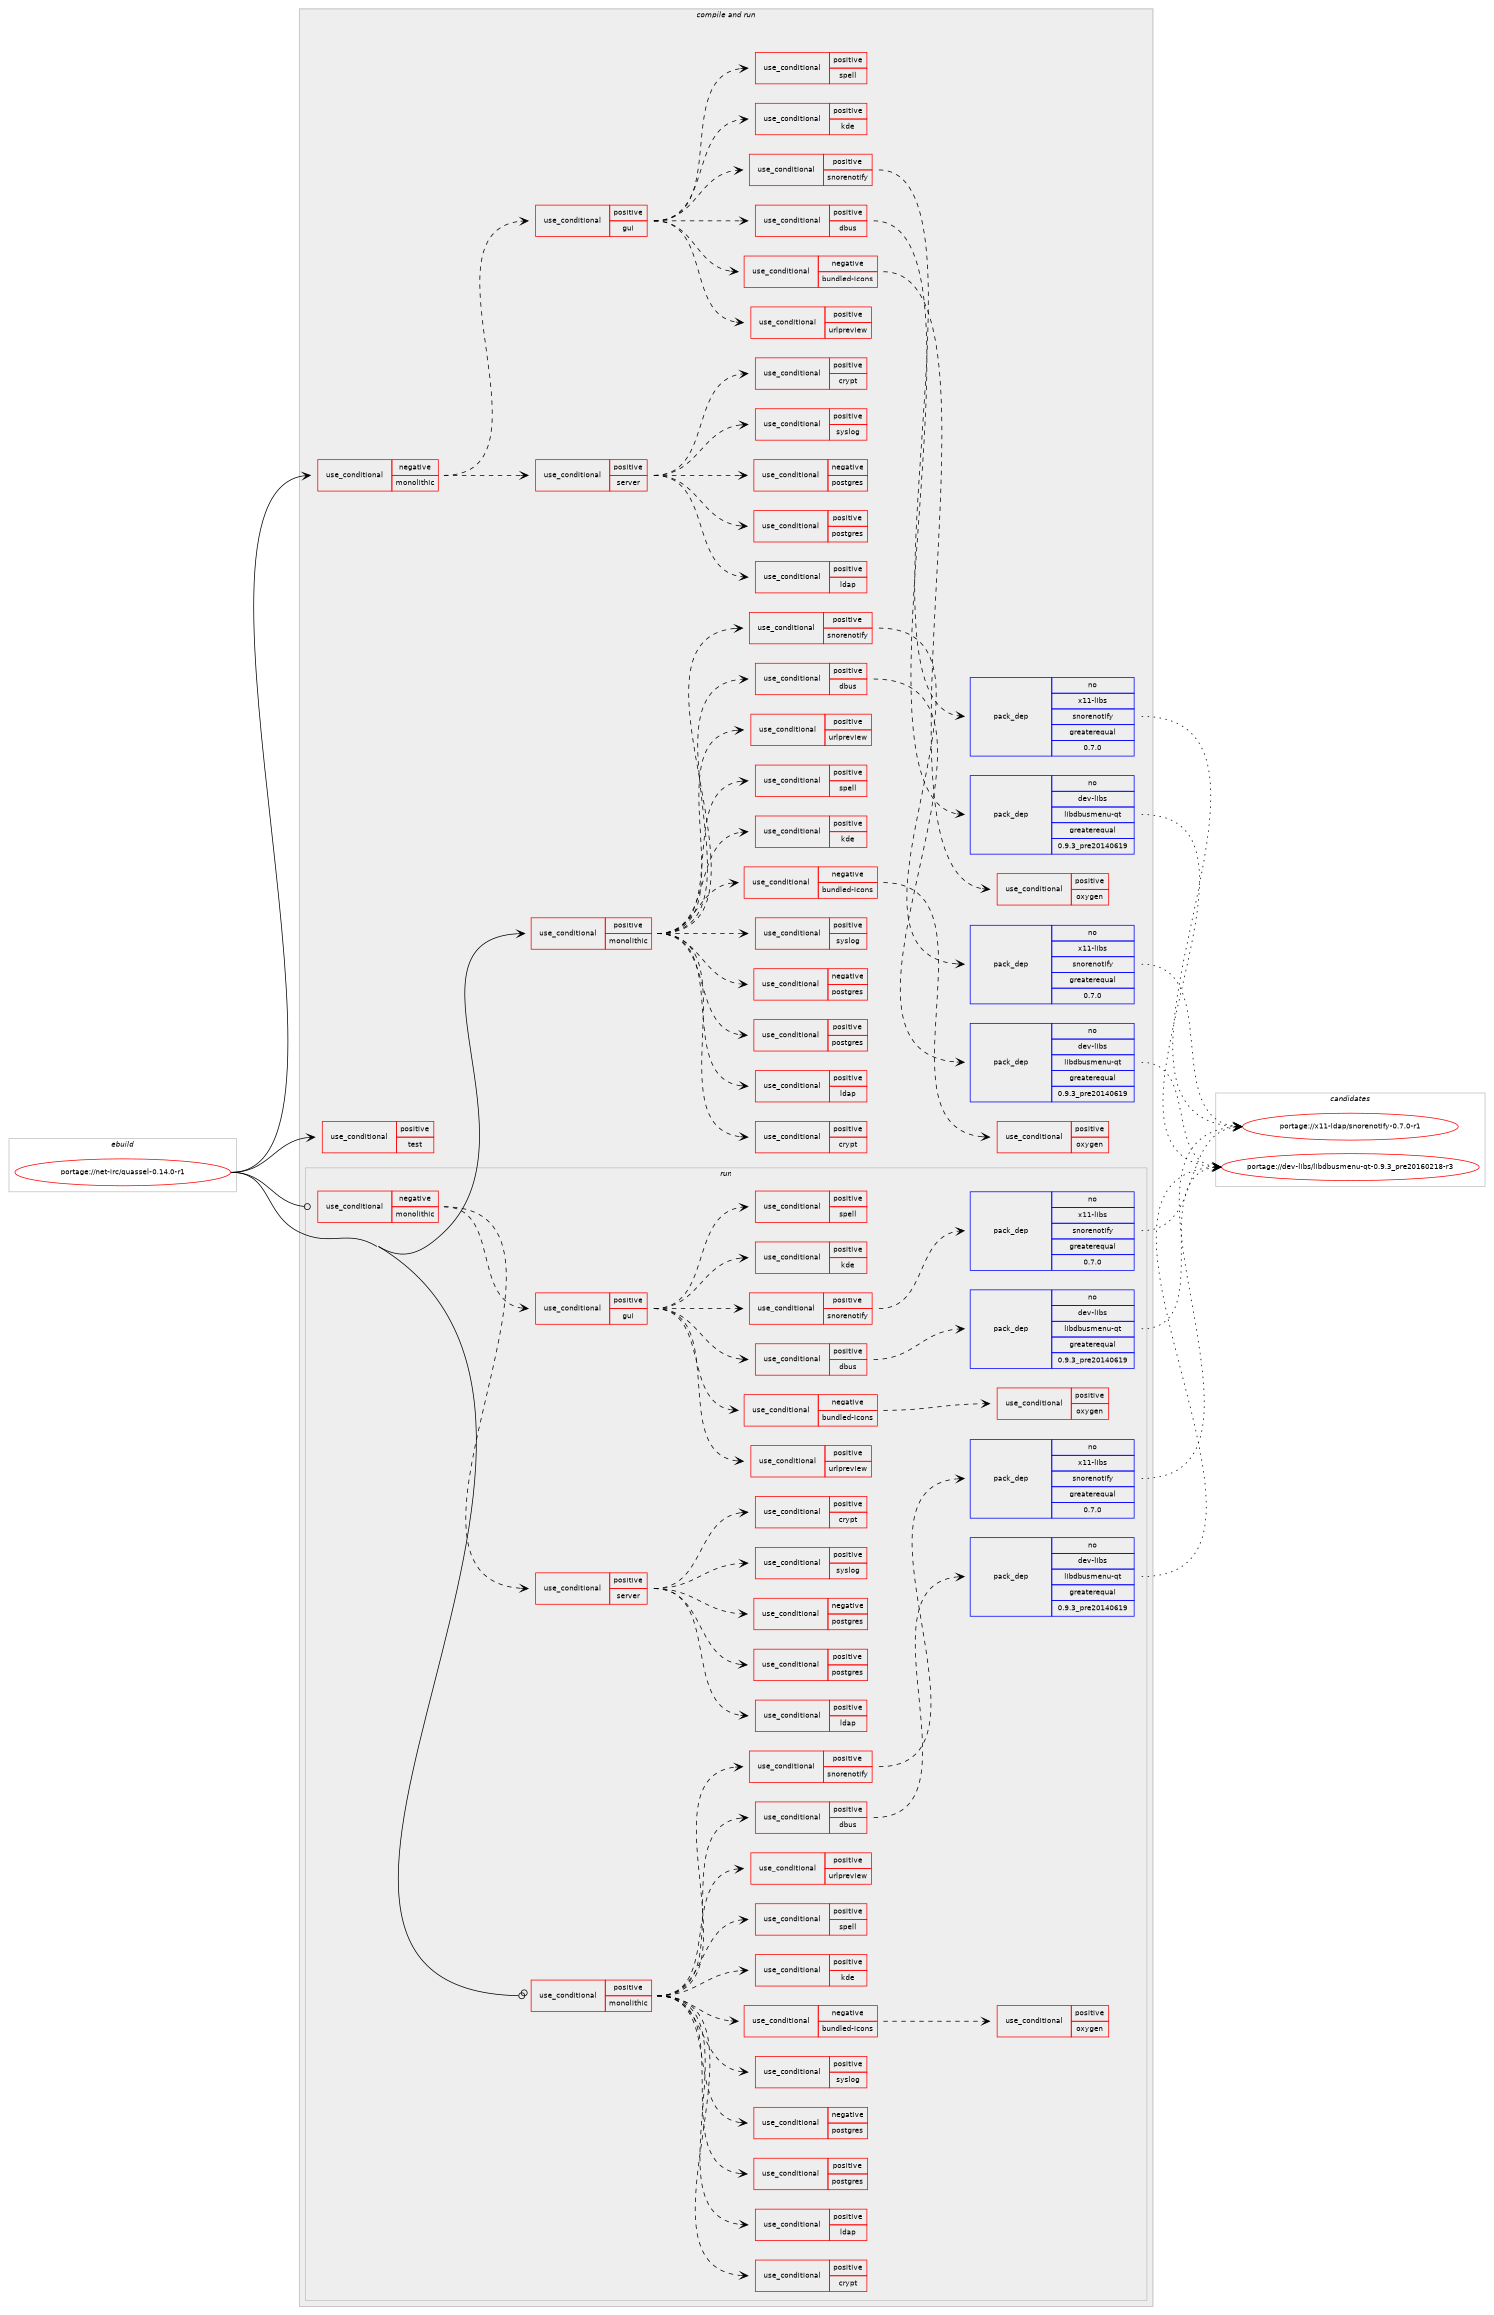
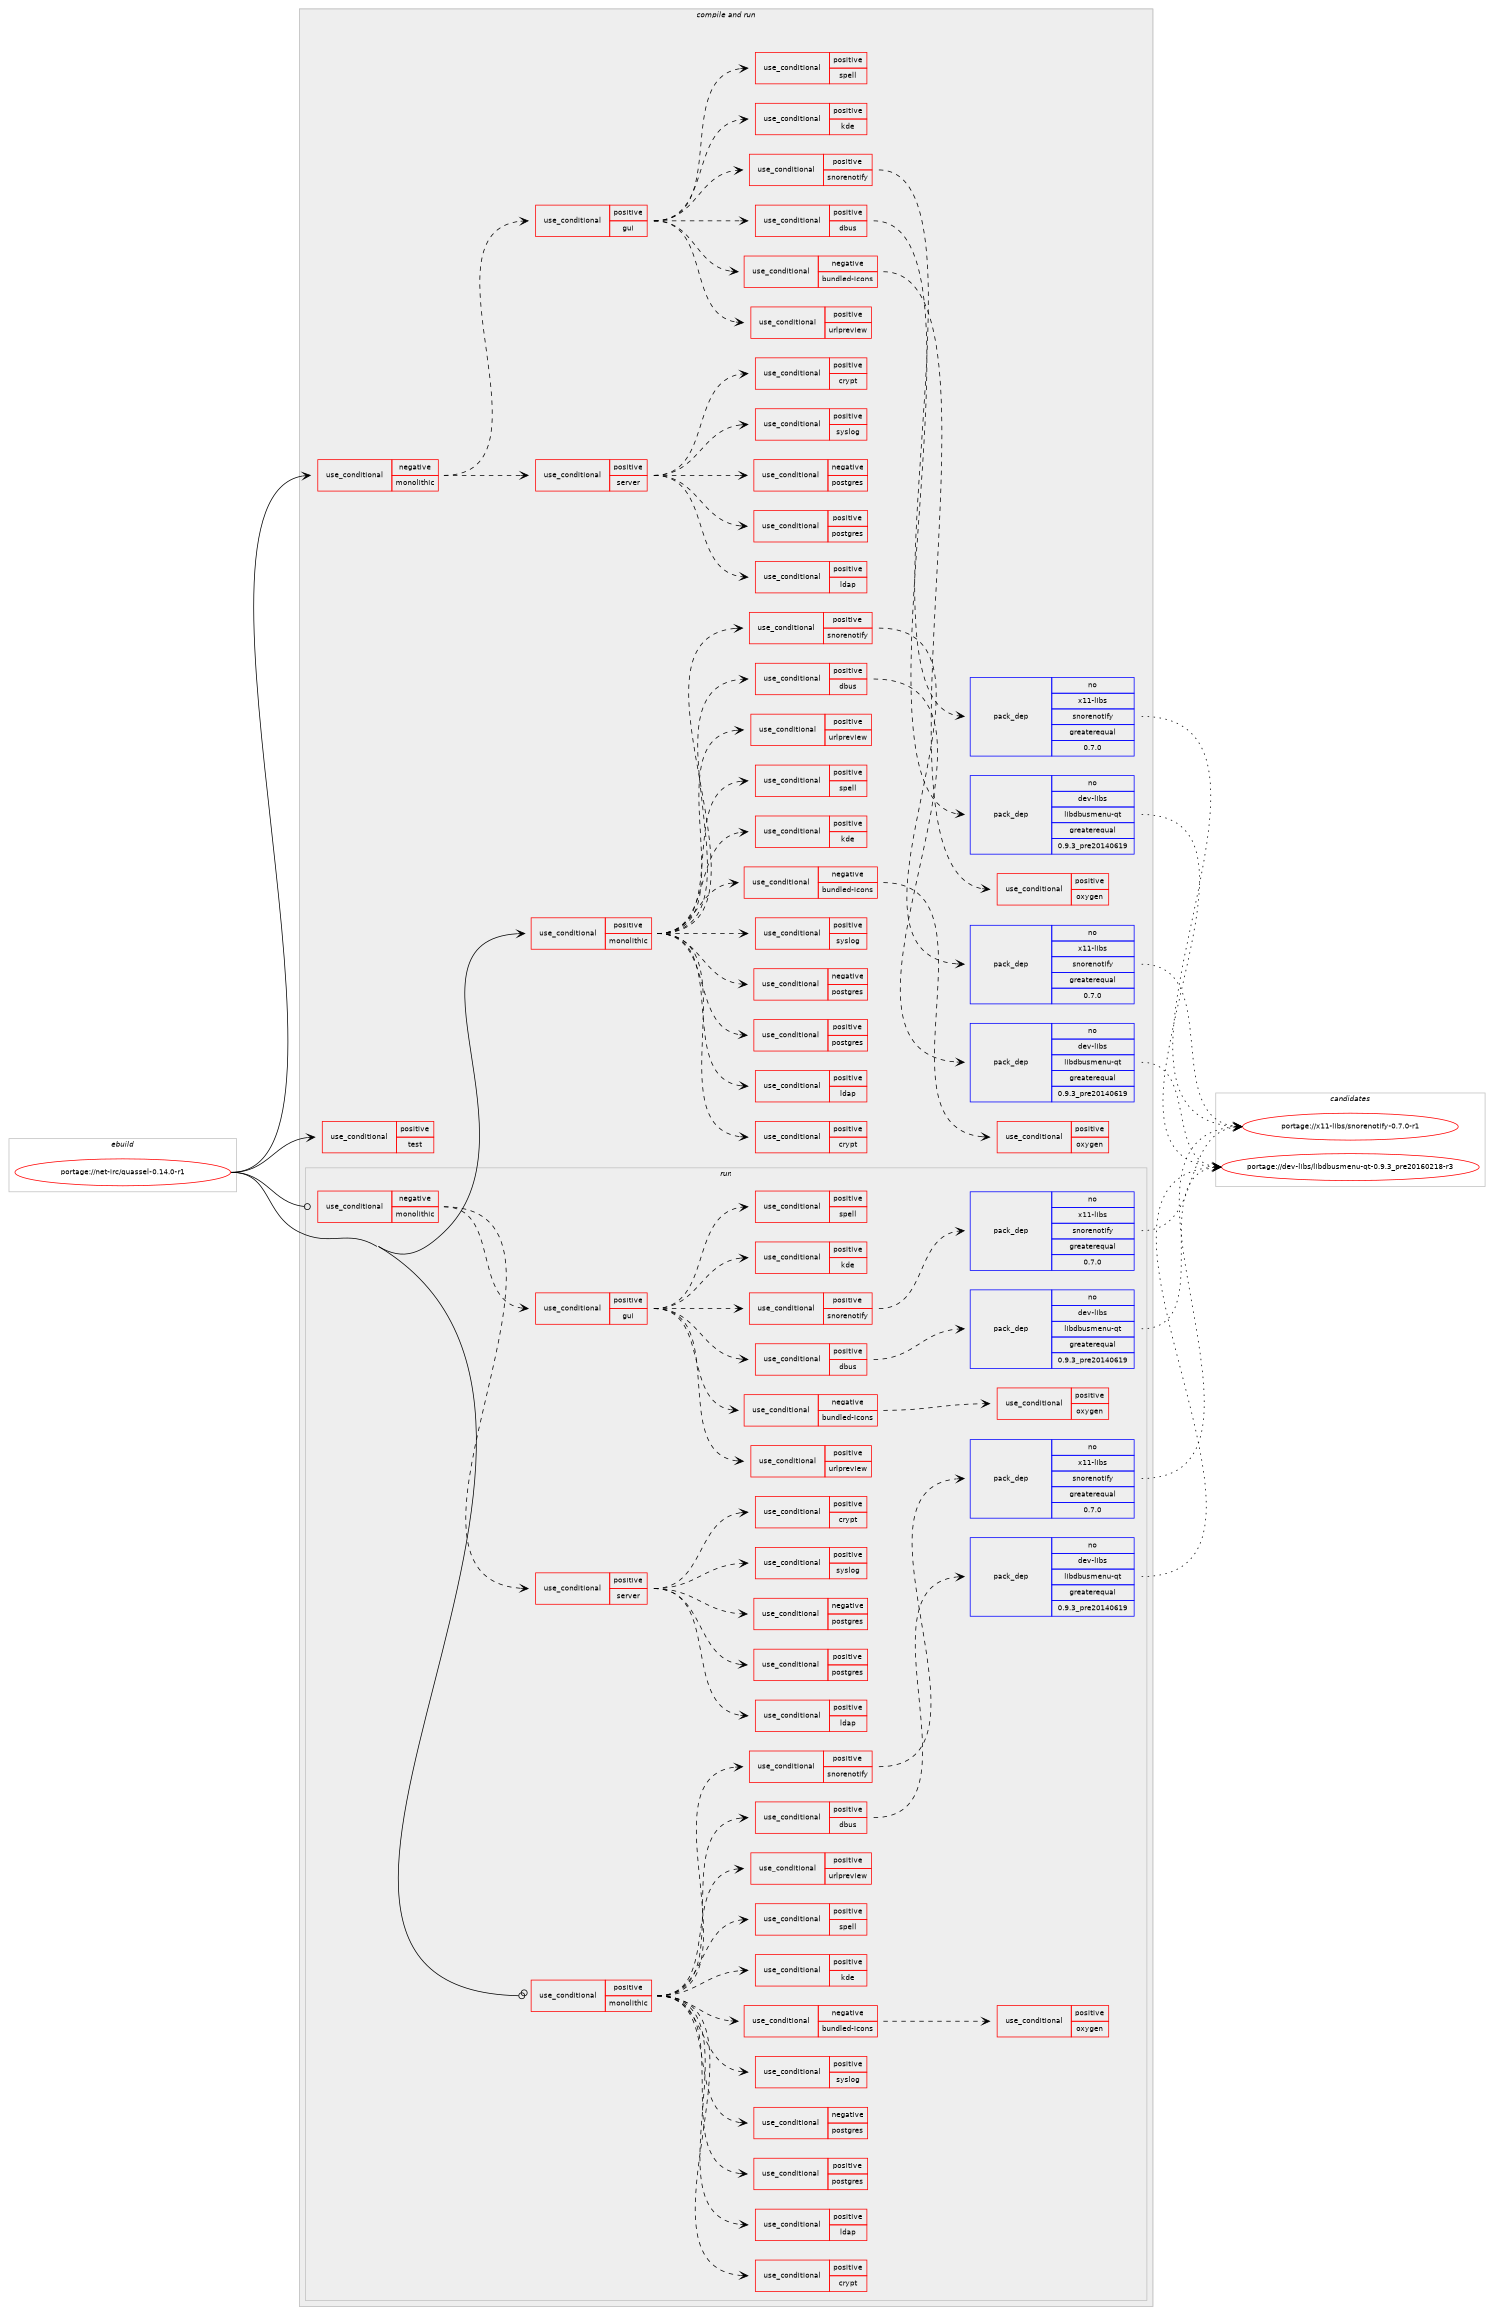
node "portage://x11-ldap/snorenotify-0.7.0-r1": label "portage://x11-ldap/snorenotify-0.7.0-r1" -> "portage://x11-libs/snorenotify-0.7.0-r1"
